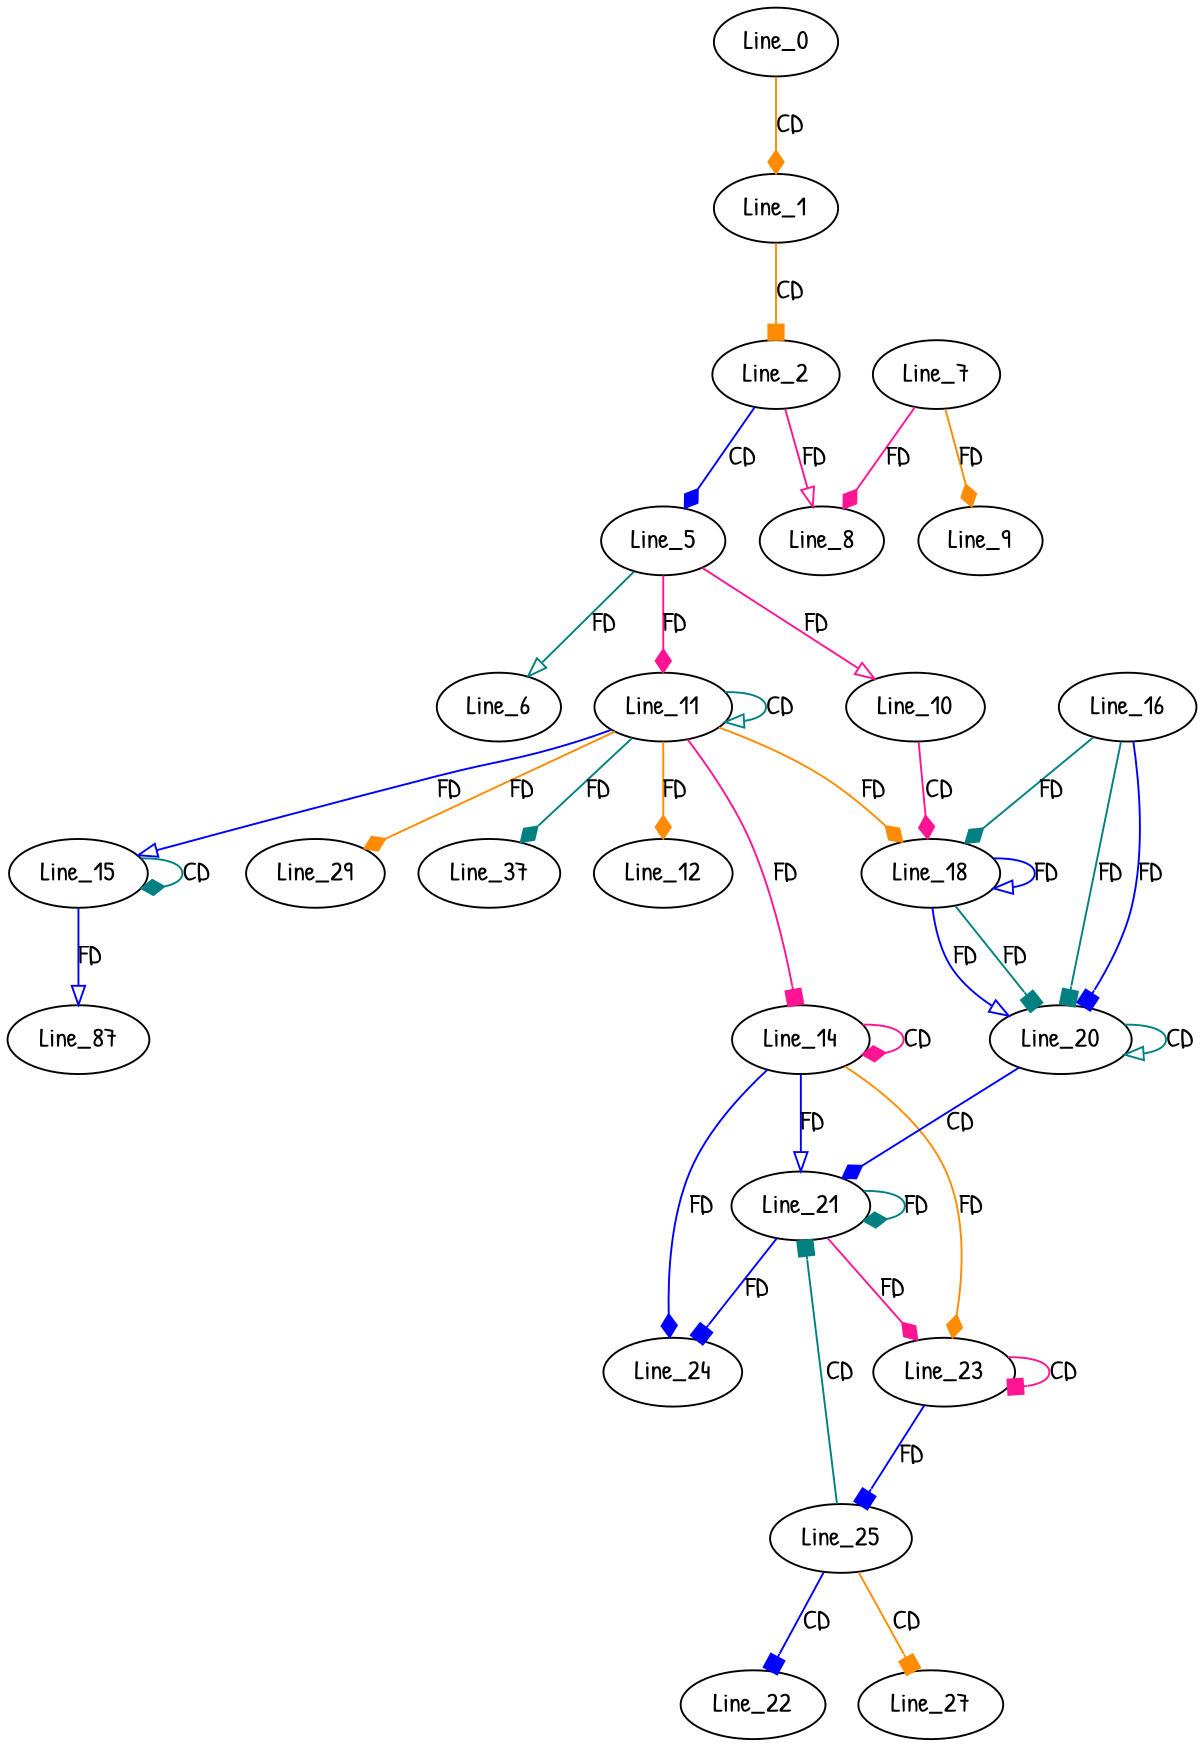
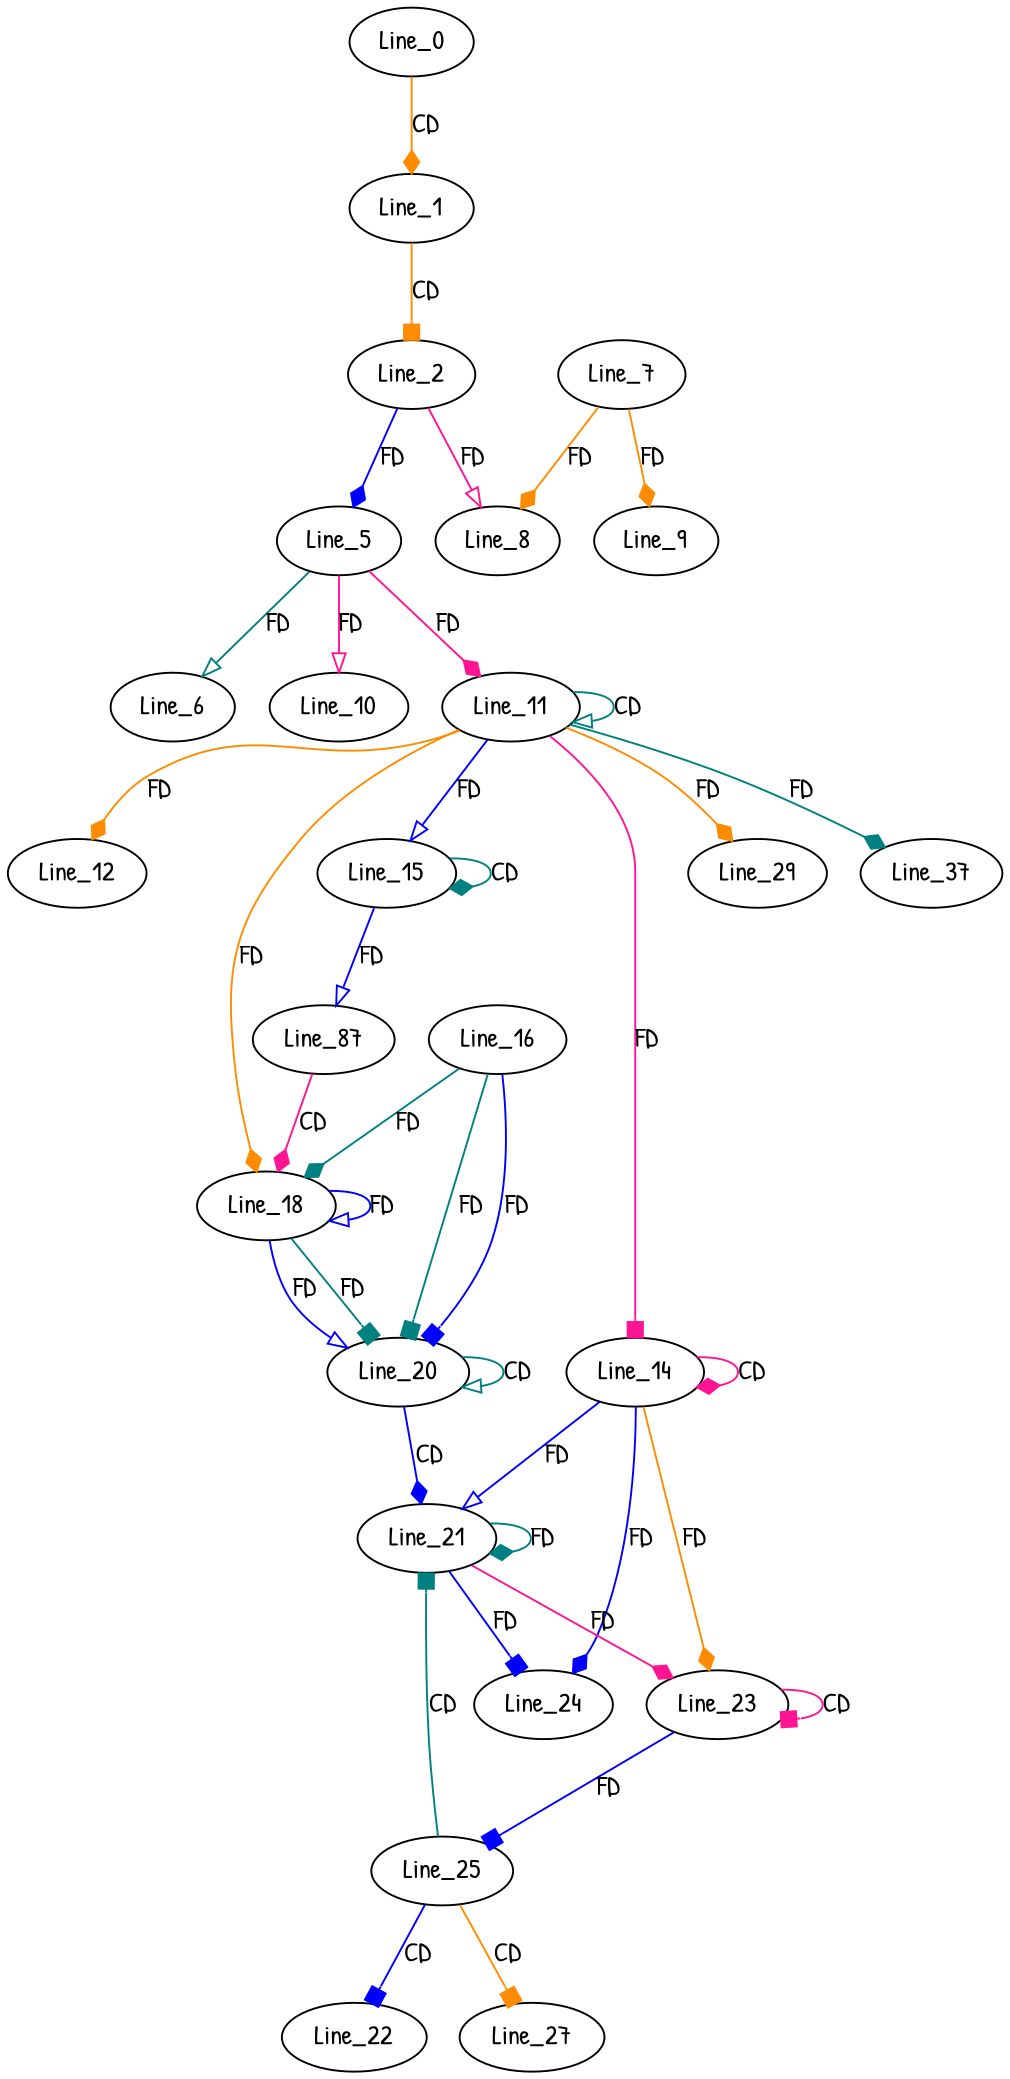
edge "Line_7" -> "Line_8": color deeppink -> darkorange
edge "Line_2" -> "Line_5": label "CD" -> "FD"
edge "Line_10" -> "Line_18": now "Line_87" -> "Line_18"
